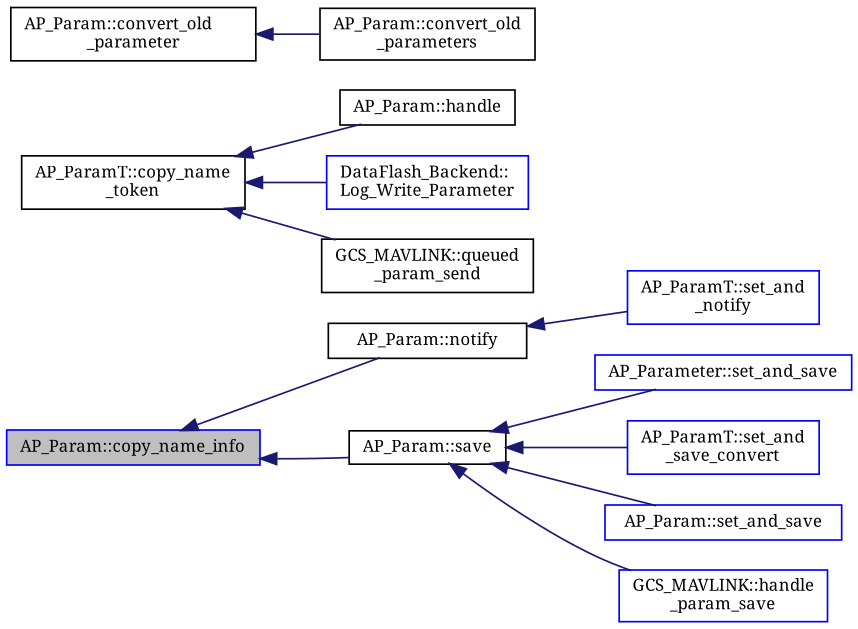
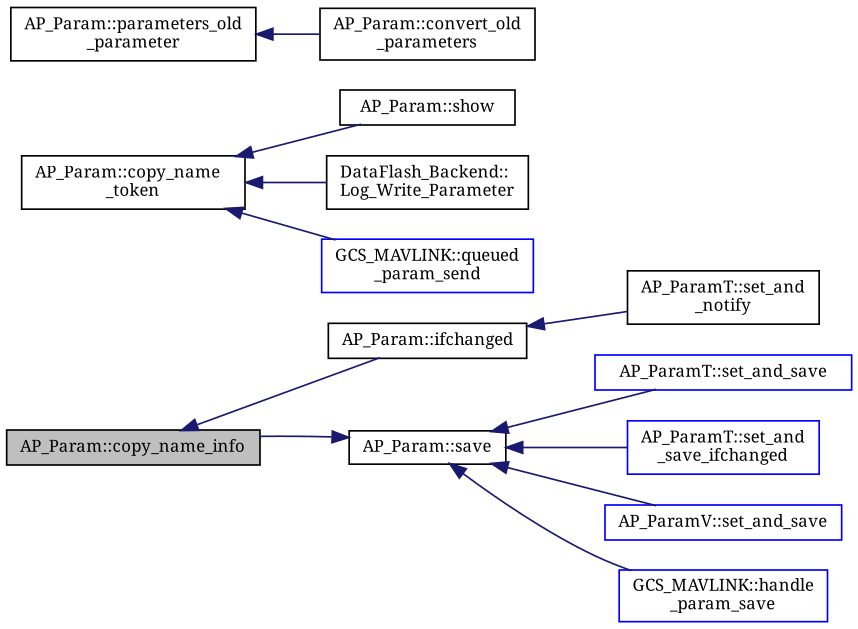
node "AP_Param::convert_old _parameter": label "AP_Param::convert_old _parameter" -> "AP_Param::parameters_old _parameter"
node "AP_Param::handle": label "AP_Param::handle" -> "AP_Param::show"
node "AP_ParamT::copy_name _token": label "AP_ParamT::copy_name _token" -> "AP_Param::copy_name _token"
node "DataFlash_Backend:: Log_Write_Parameter": color blue -> black
node "GCS_MAVLINK::queued _param_send": color black -> blue
node "AP_ParamT::set_and _notify": color blue -> black
node "AP_Param::notify": label "AP_Param::notify" -> "AP_Param::ifchanged"
node "AP_Parameter::set_and_save": label "AP_Parameter::set_and_save" -> "AP_ParamT::set_and_save"
node "AP_Param::copy_name_info": color blue -> black
node "AP_ParamT::set_and _save_convert": label "AP_ParamT::set_and _save_convert" -> "AP_ParamT::set_and _save_ifchanged"
edge "AP_Param::save" -> "AP_Param::copy_name_info": reversed
node "AP_Param::set_and_save": label "AP_Param::set_and_save" -> "AP_ParamV::set_and_save"
